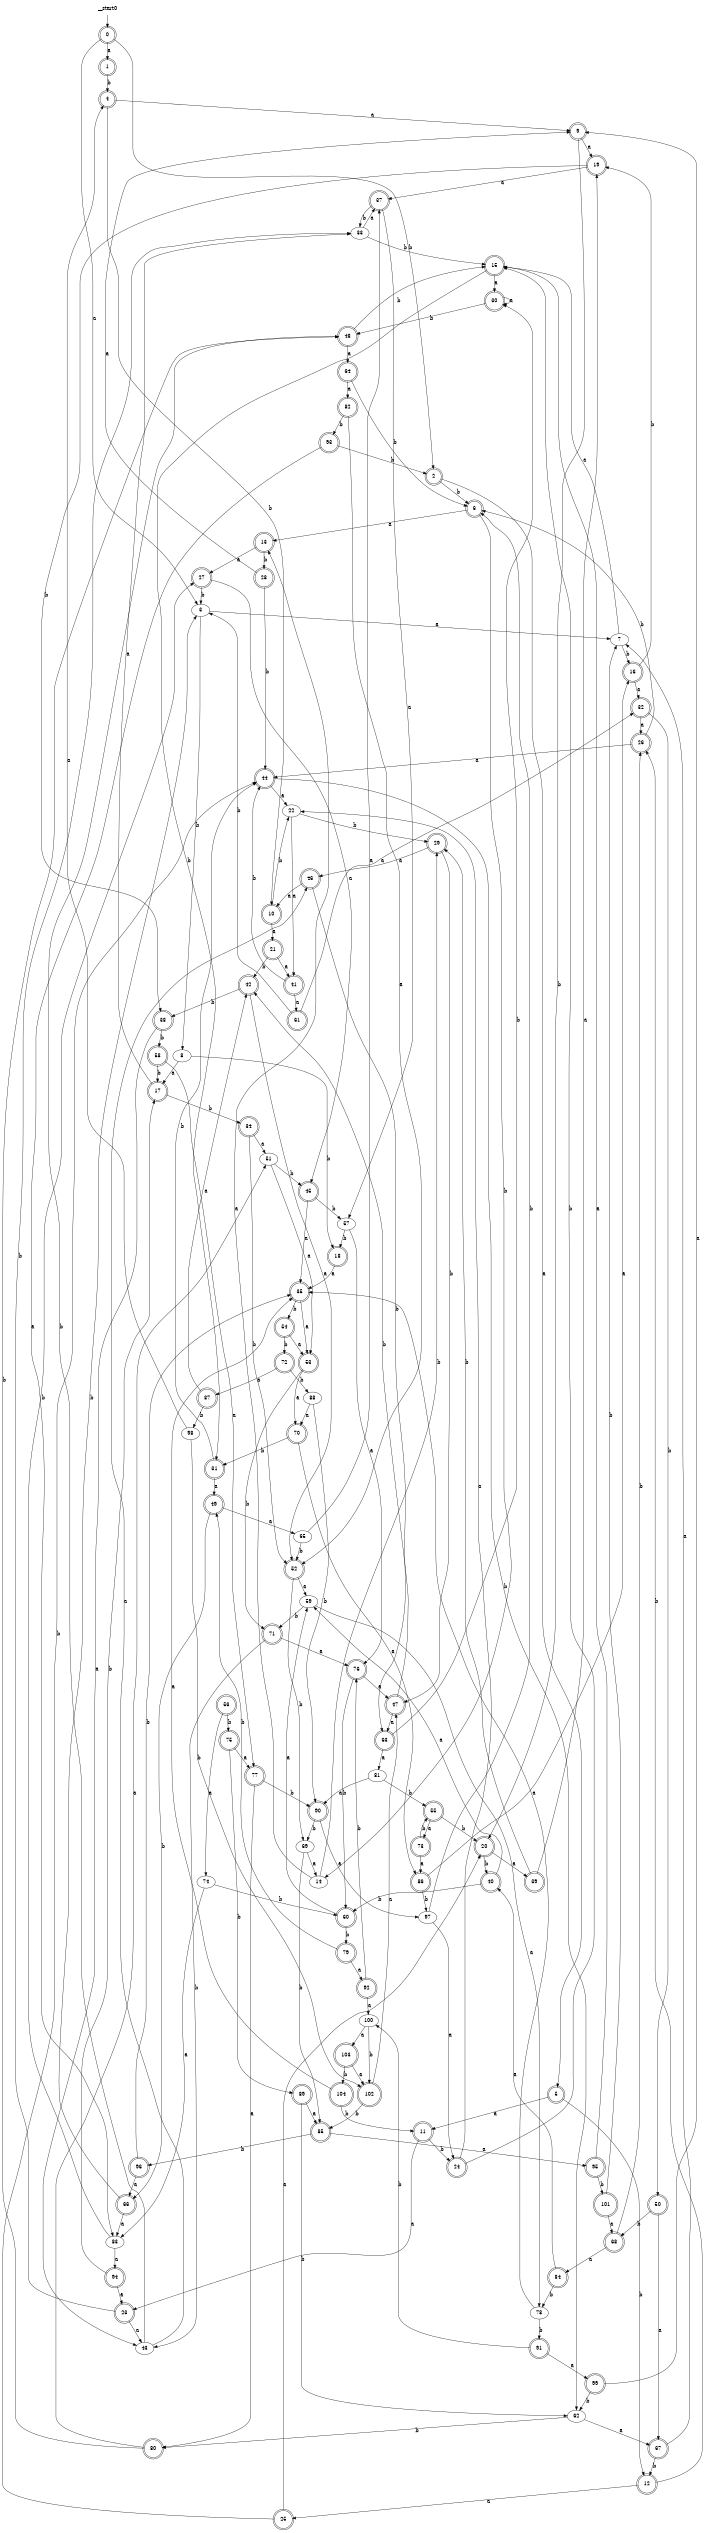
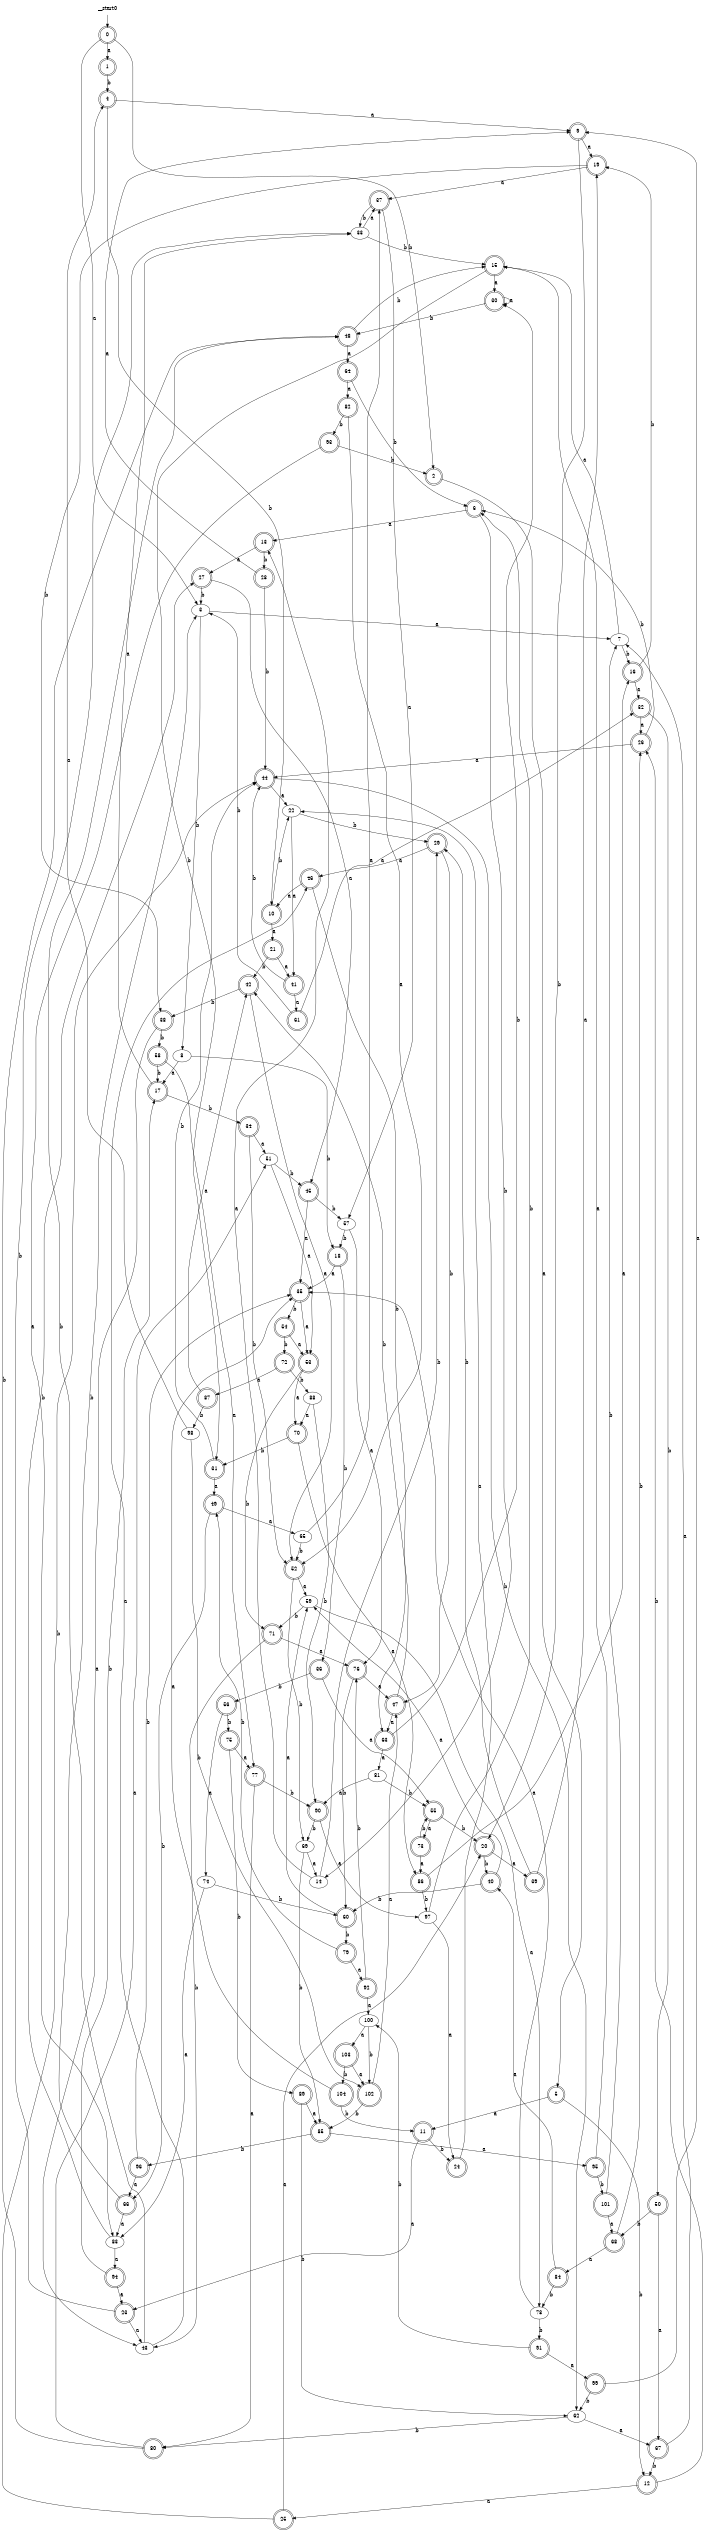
edge "2" -> "6": removed, label "b"
edge "24" -> "15": removed, label "b"
node "36": added
